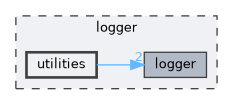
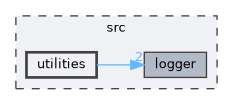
cluster "logger": label "logger" -> "src"
